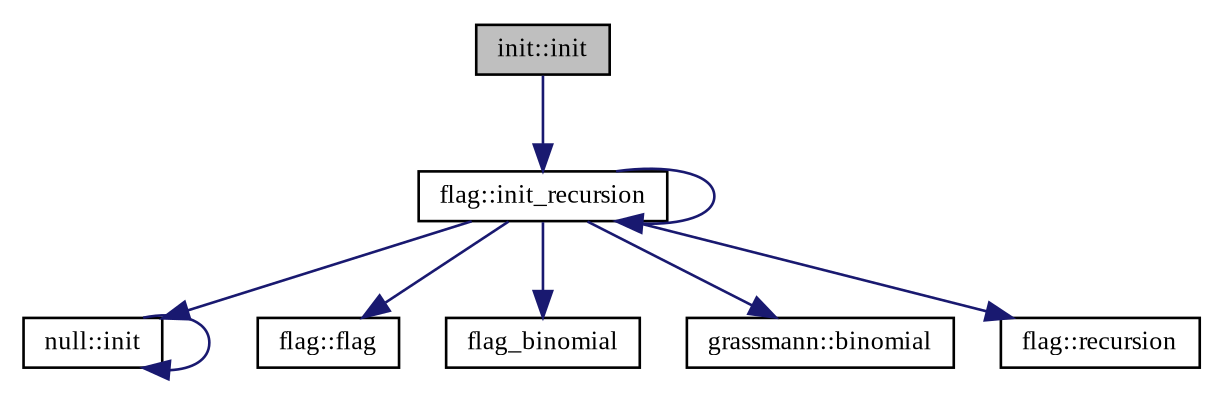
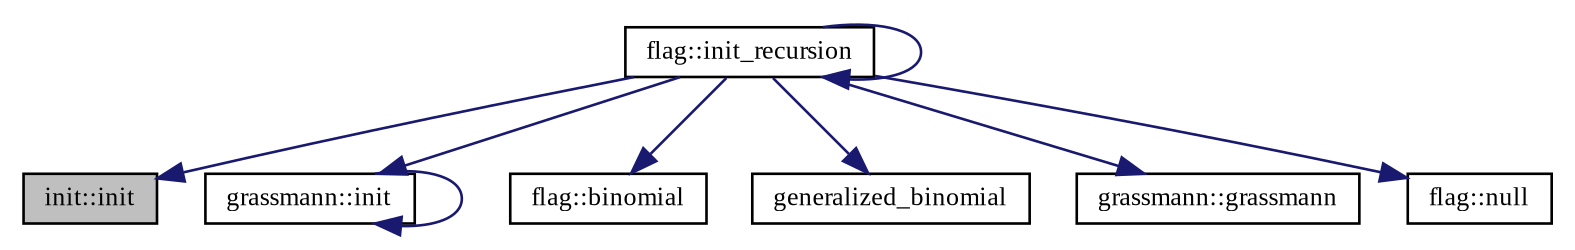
edge "init::init" -> "flag::init_recursion": reversed
node "null::init": label "null::init" -> "grassmann::init"
node "flag::flag": label "flag::flag" -> "flag::binomial"
node "flag_binomial": label "flag_binomial" -> "generalized_binomial"
node "grassmann::binomial": label "grassmann::binomial" -> "grassmann::grassmann"
node "flag::recursion": label "flag::recursion" -> "flag::null"
